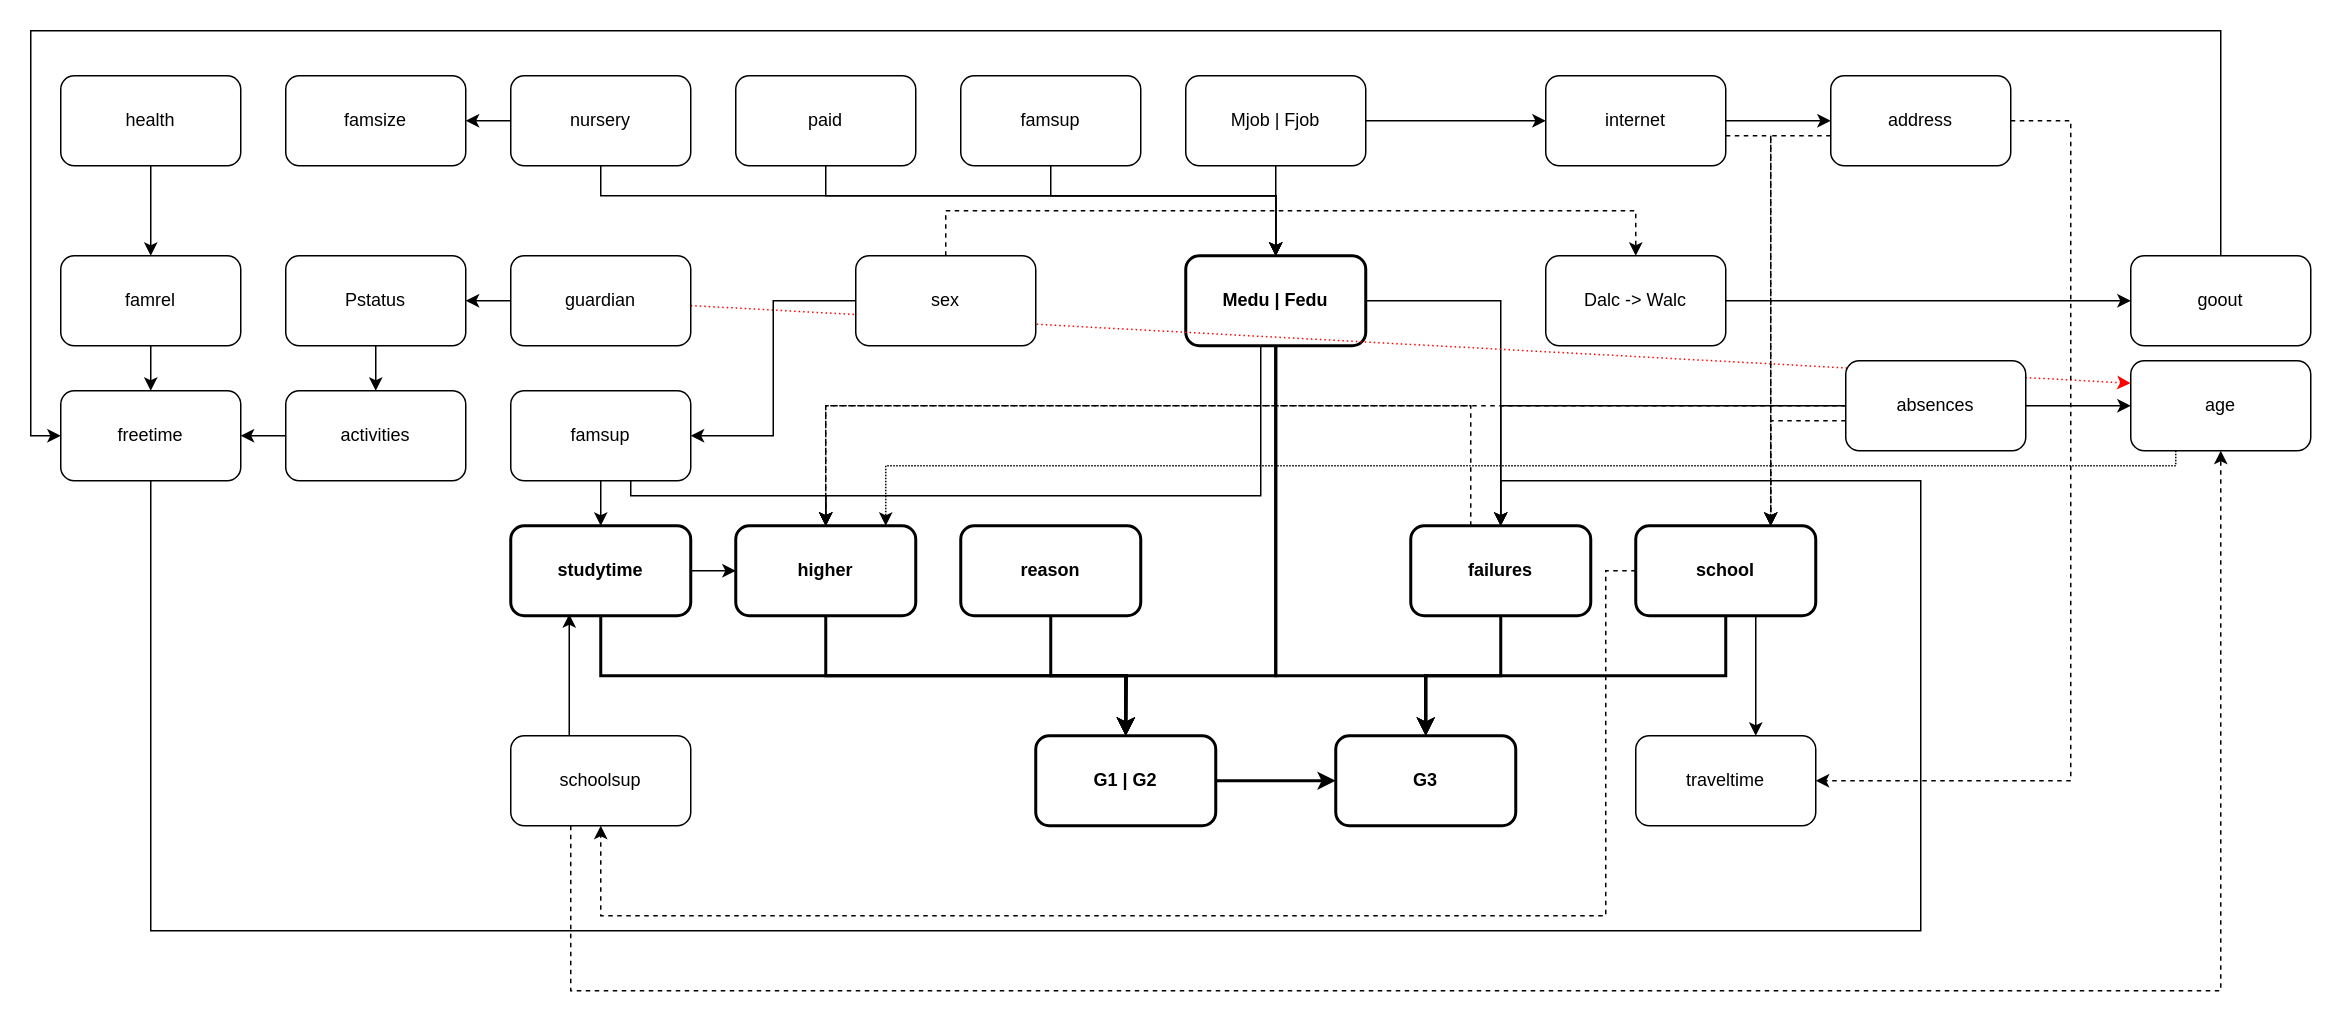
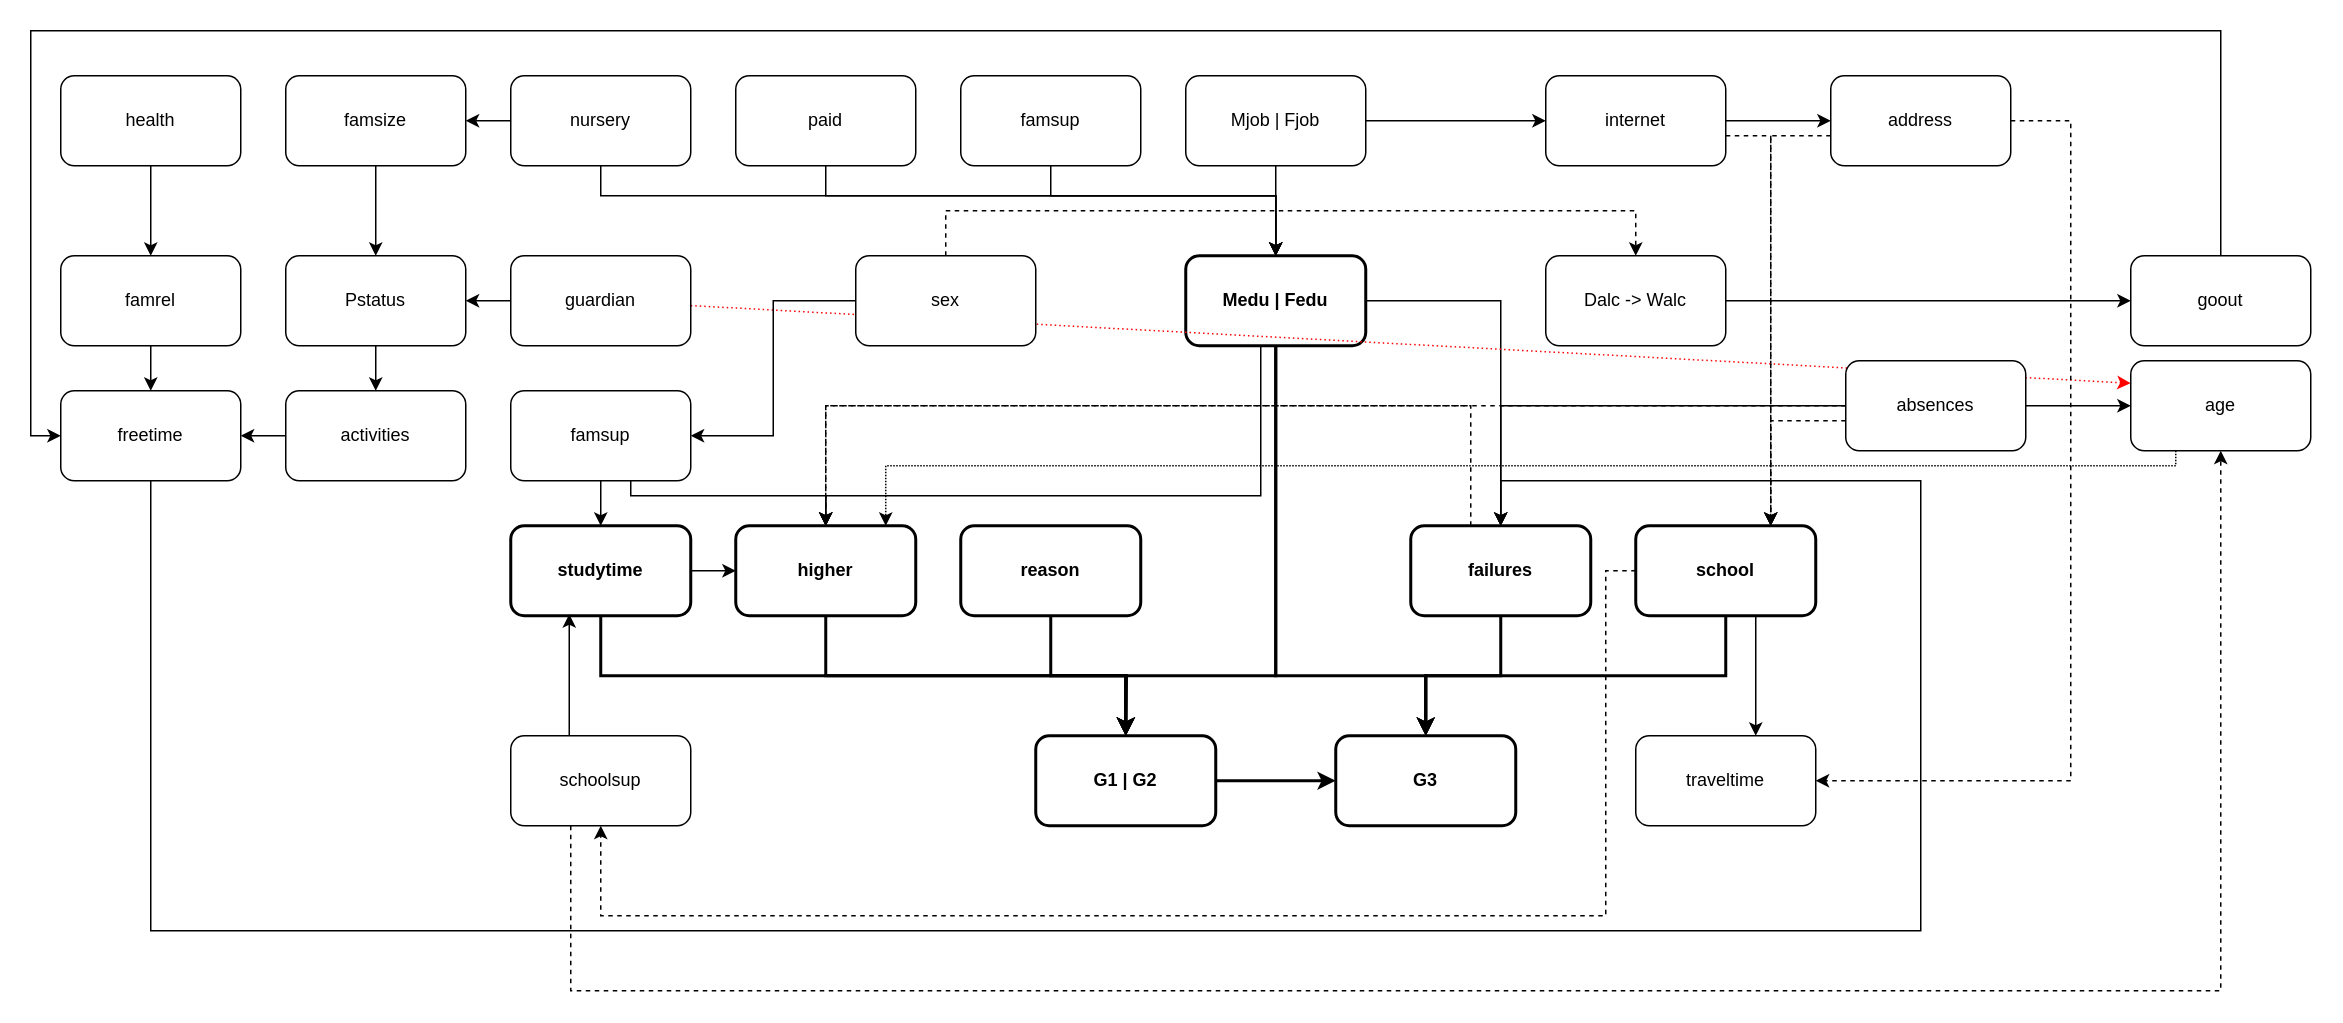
edge "famsize" -> "Pstatus": added
